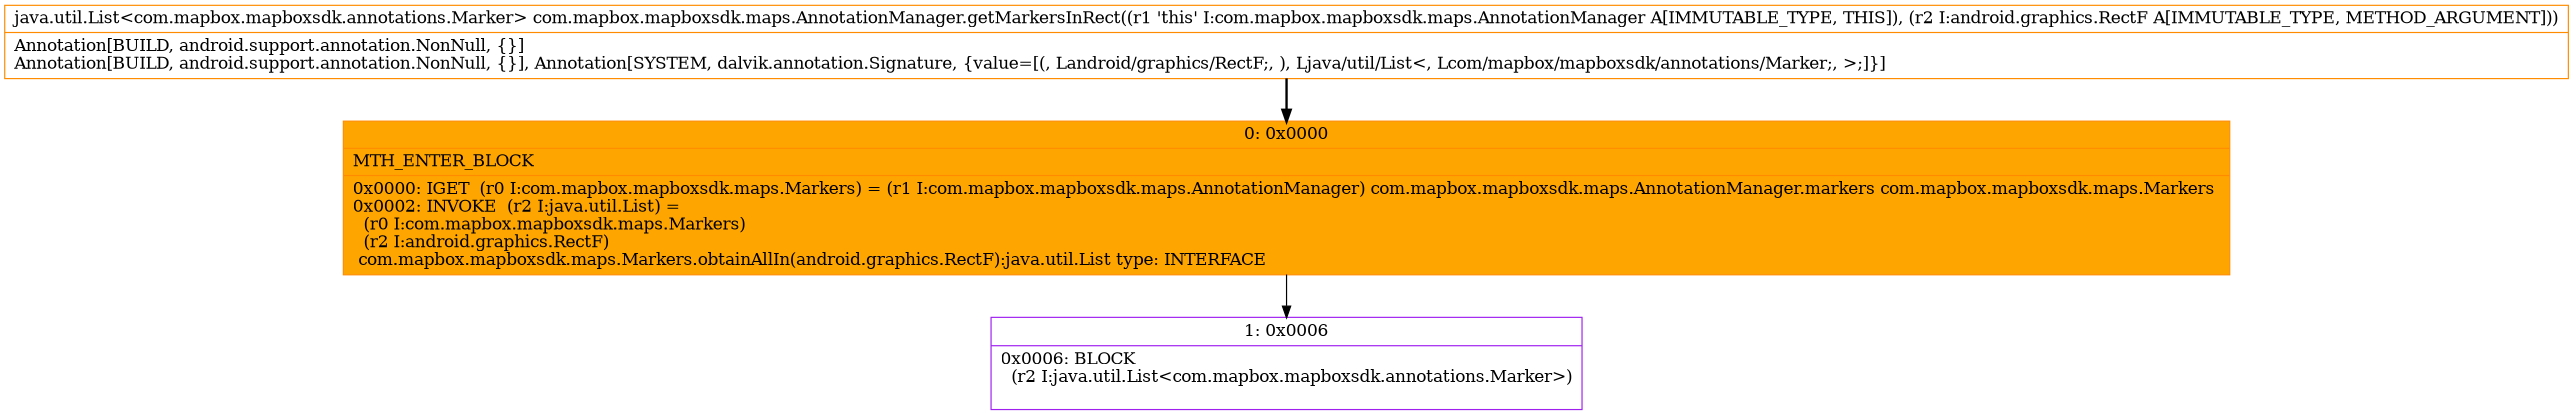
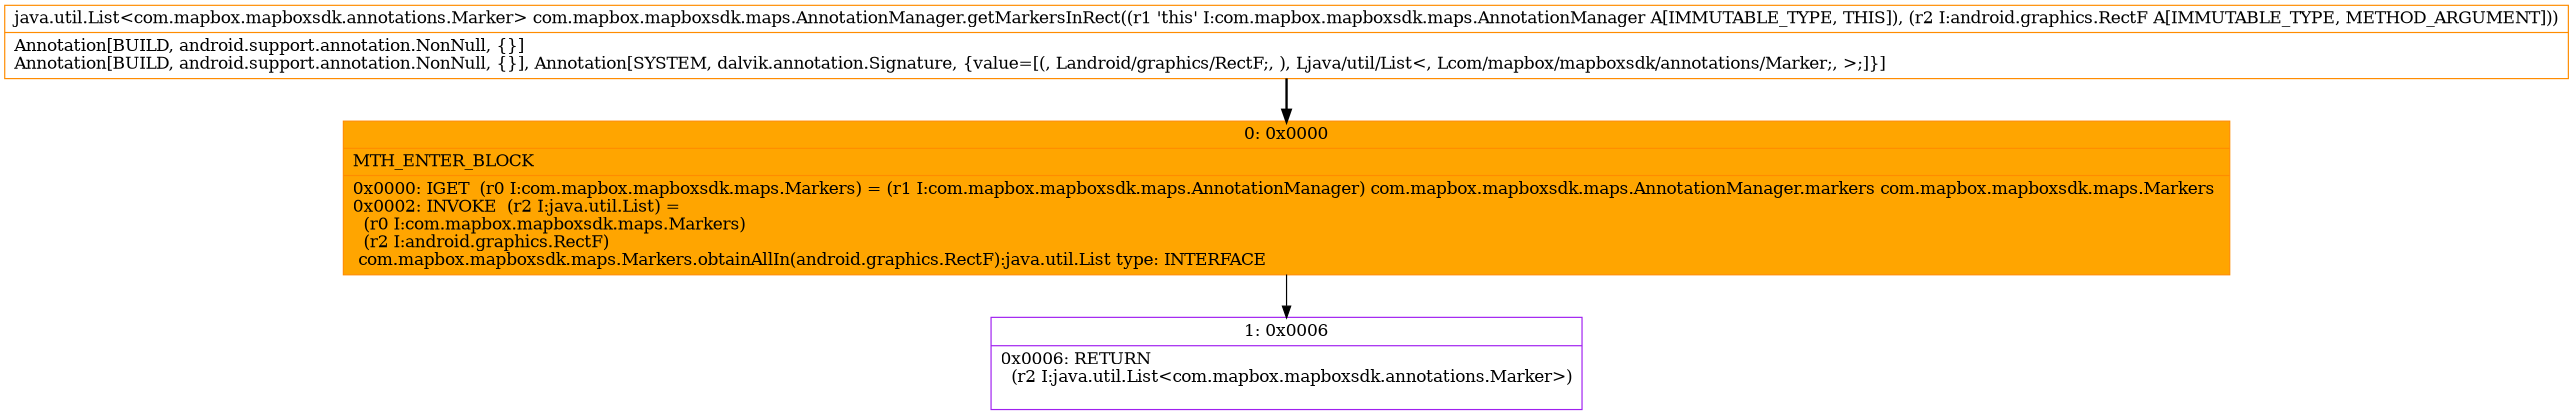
node "1: 0x0006": text "0x0006: BLOCK" -> "0x0006: RETURN"
